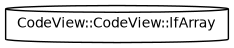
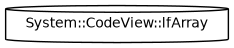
node "CodeView::CodeView::lfArray": label "CodeView::CodeView::lfArray" -> "System::CodeView::lfArray"
